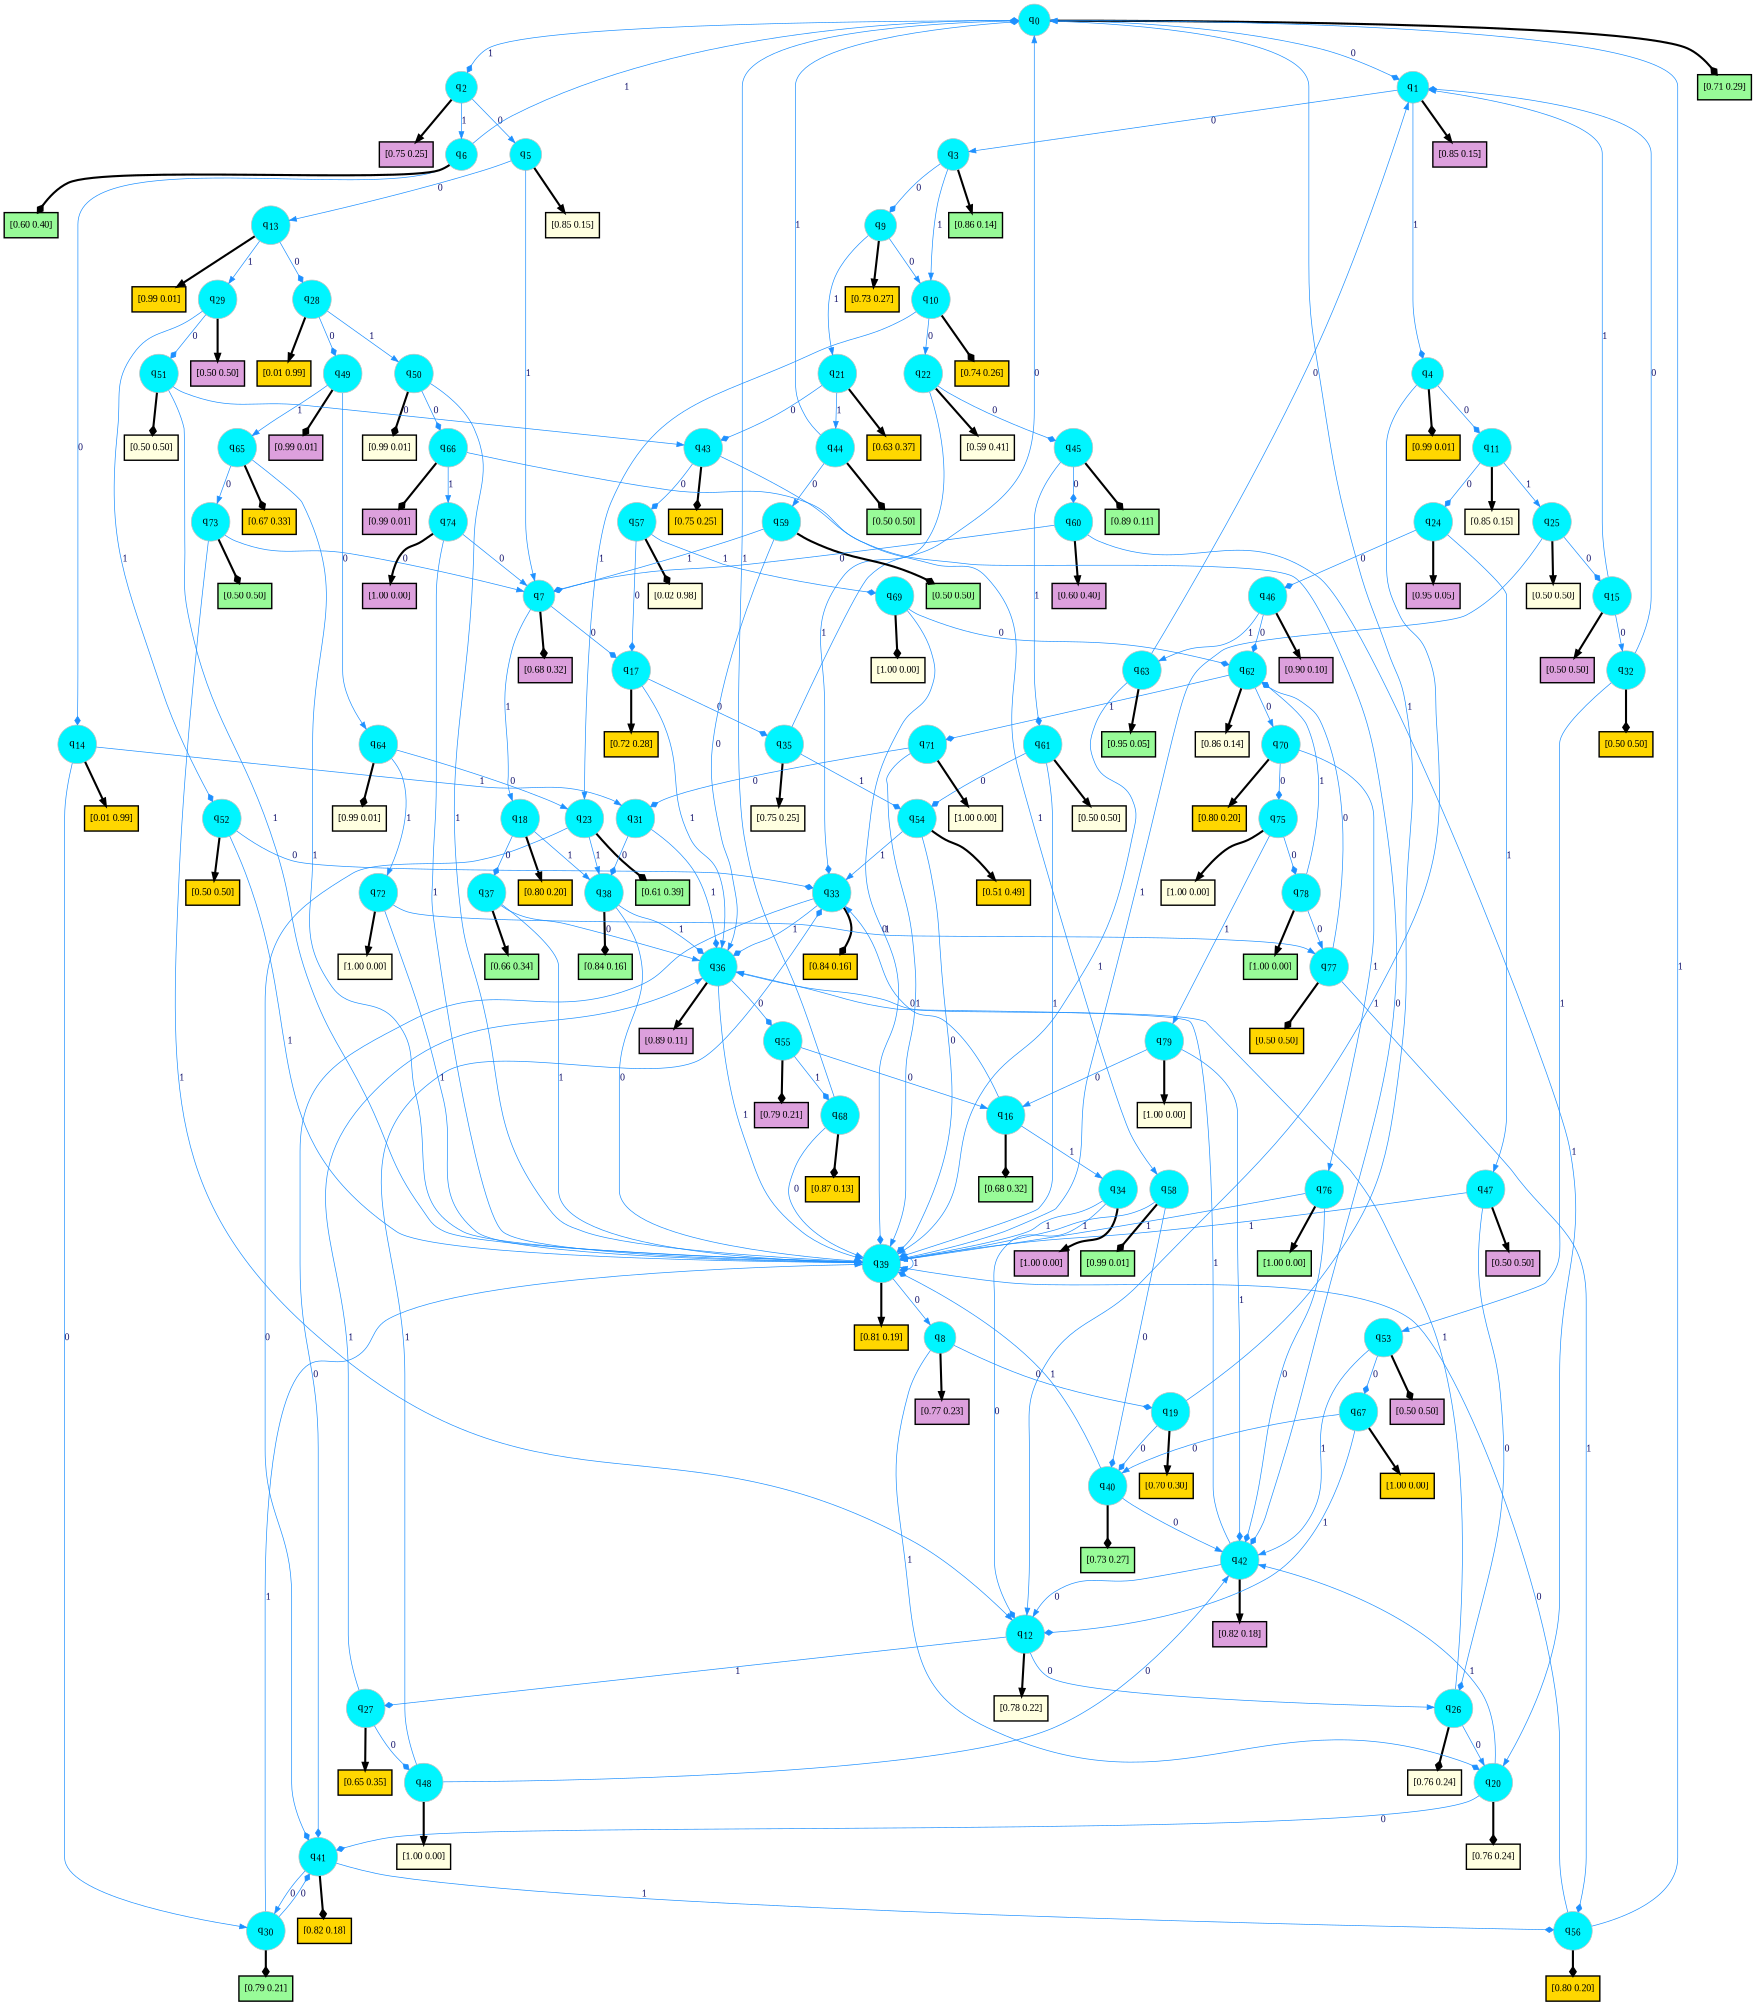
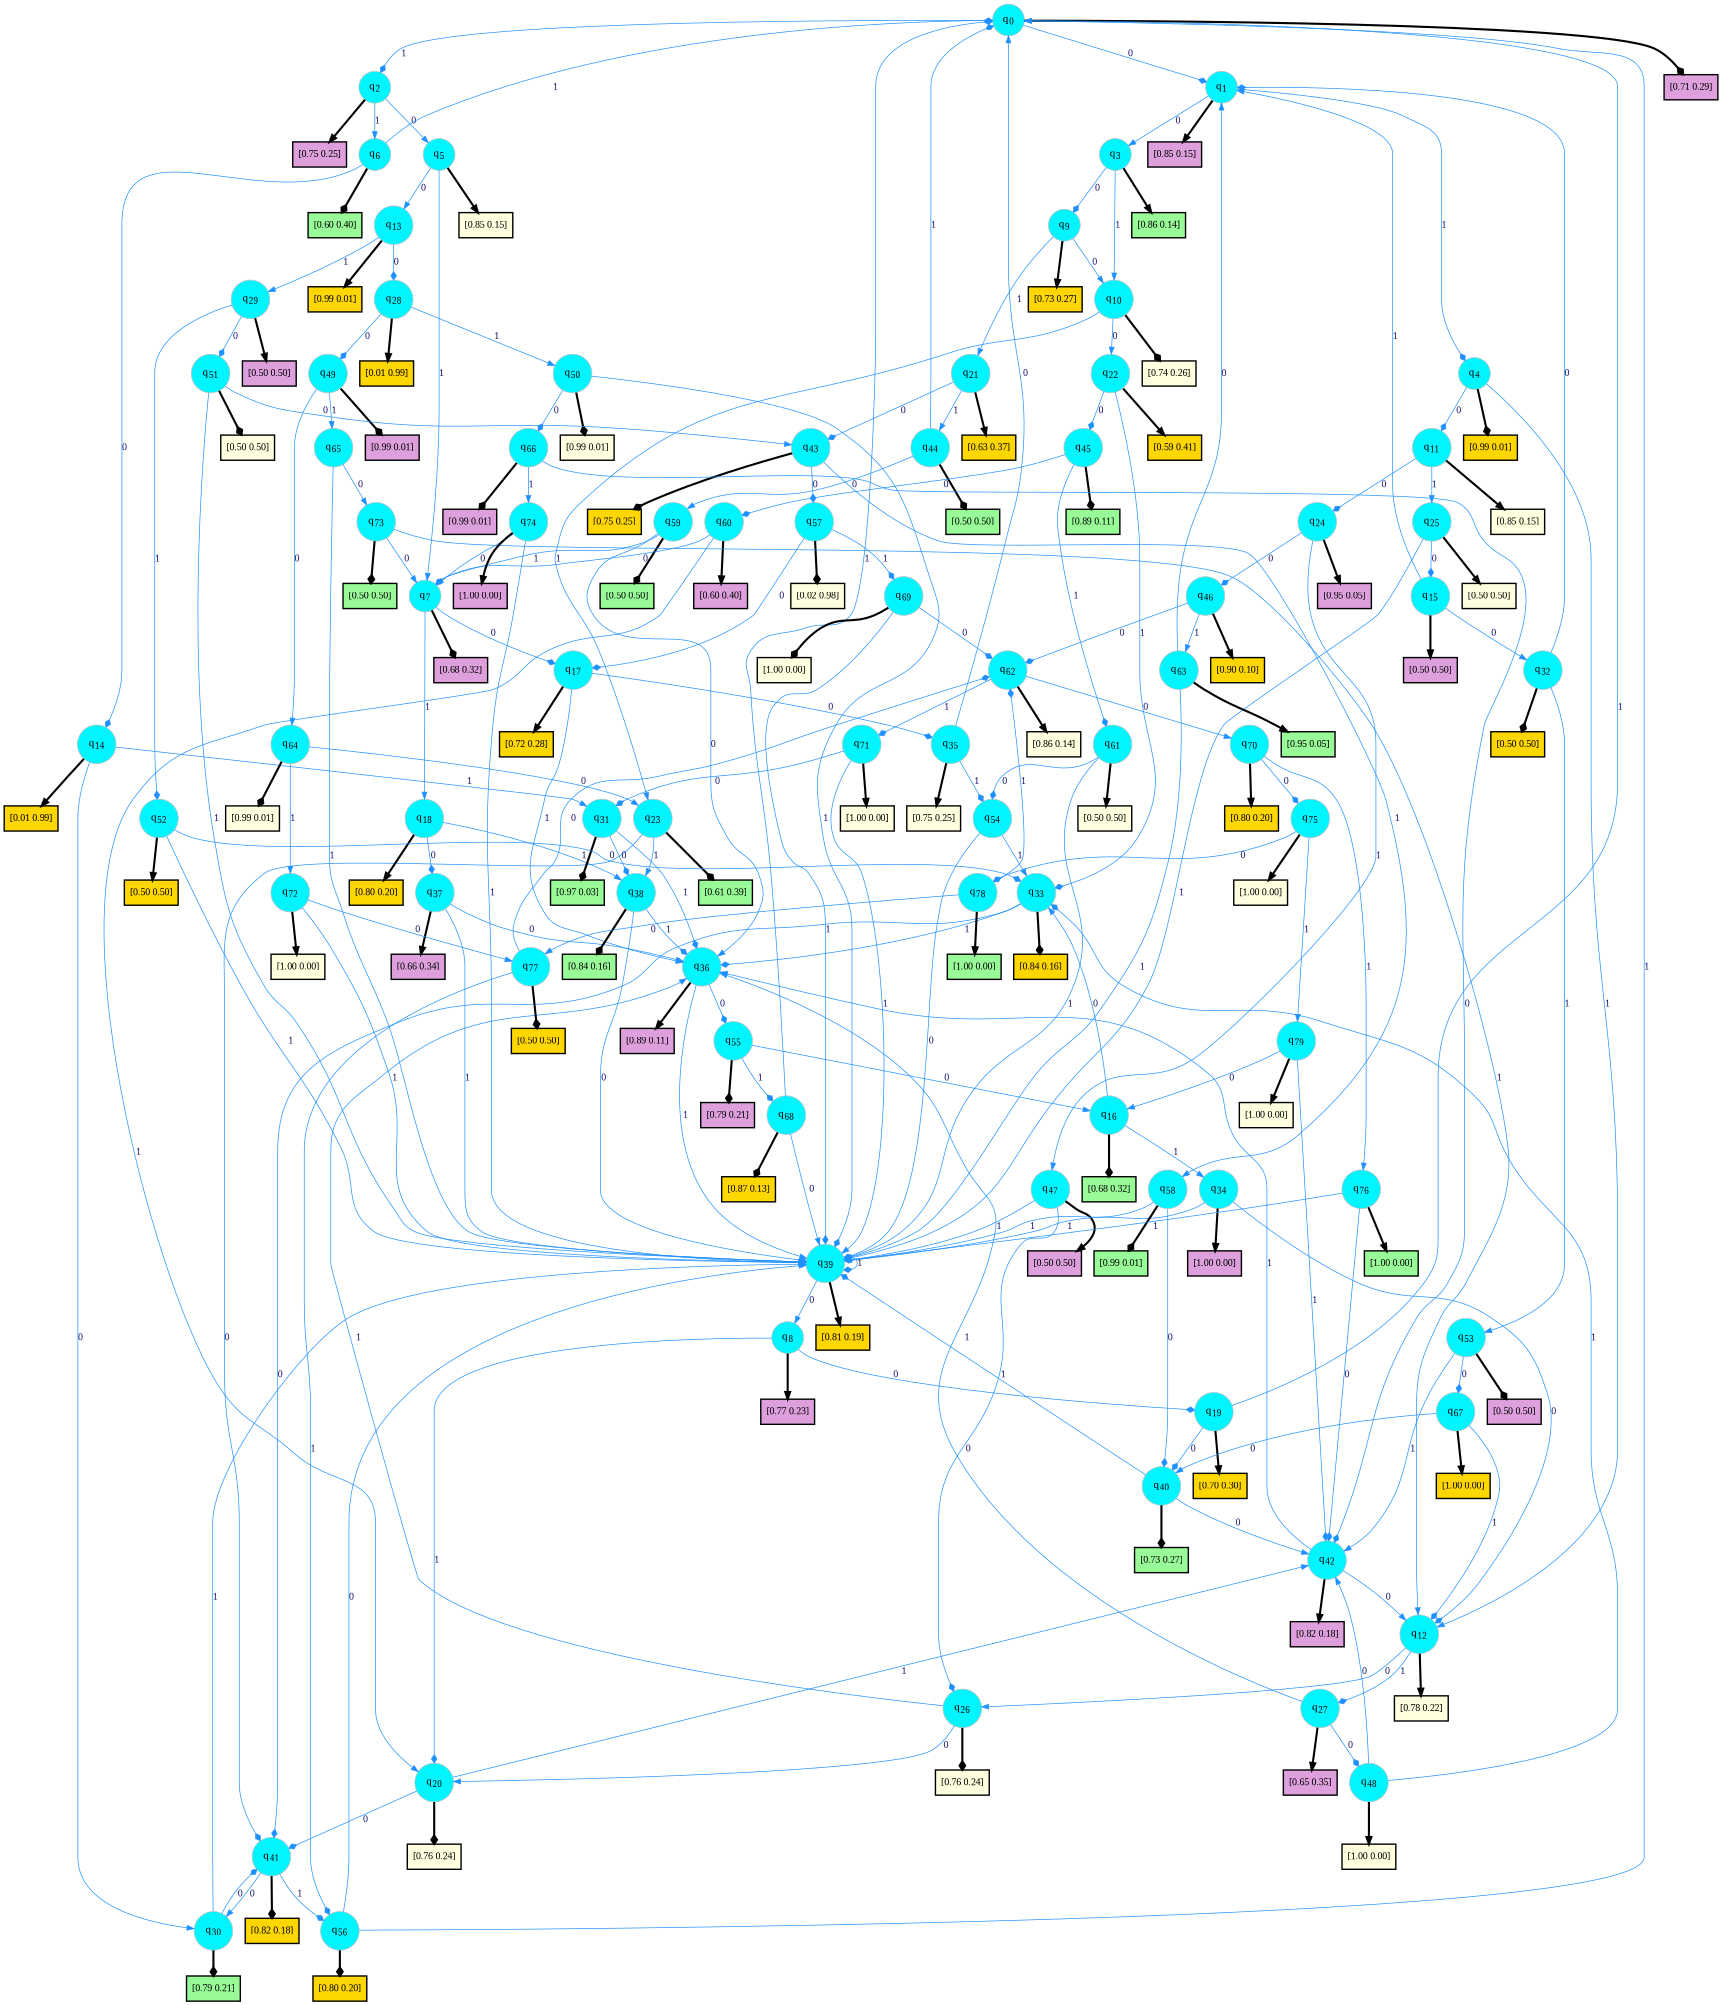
node "[0.71 0.29]": fillcolor palegreen -> plum
node "[0.74 0.26]": fillcolor gold -> lightyellow
node "[0.59 0.41]": fillcolor lightyellow -> gold
node "[0.67 0.33]": removed
node "[0.90 0.10]": fillcolor plum -> gold
node "[0.97 0.03]": added
node "[0.51 0.49]": removed
node "[0.66 0.34]": fillcolor palegreen -> plum
node "[0.65 0.35]": fillcolor gold -> plum
